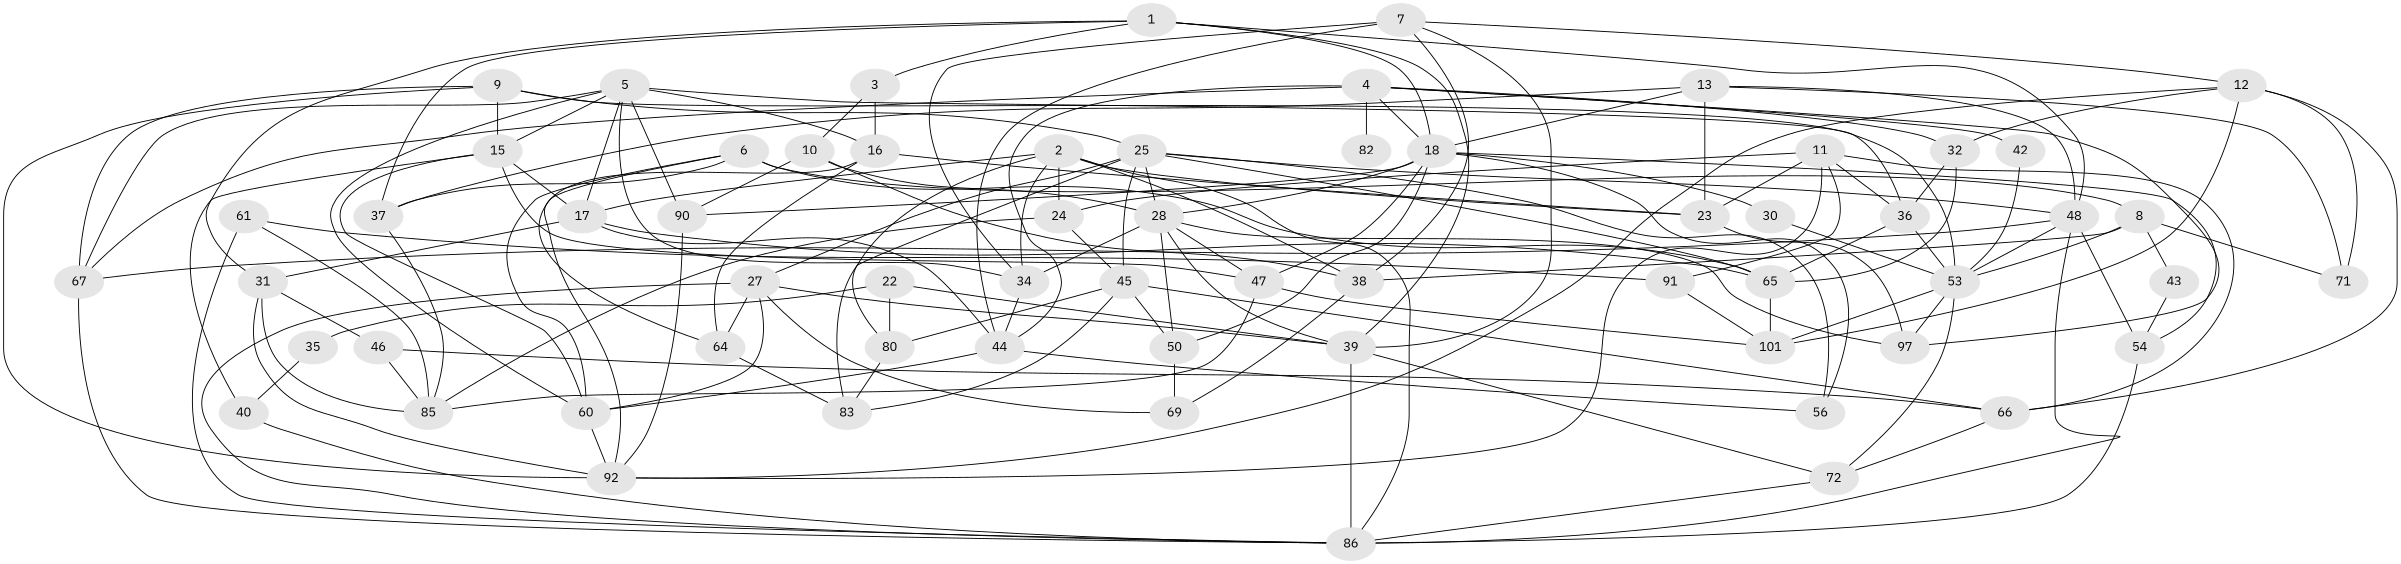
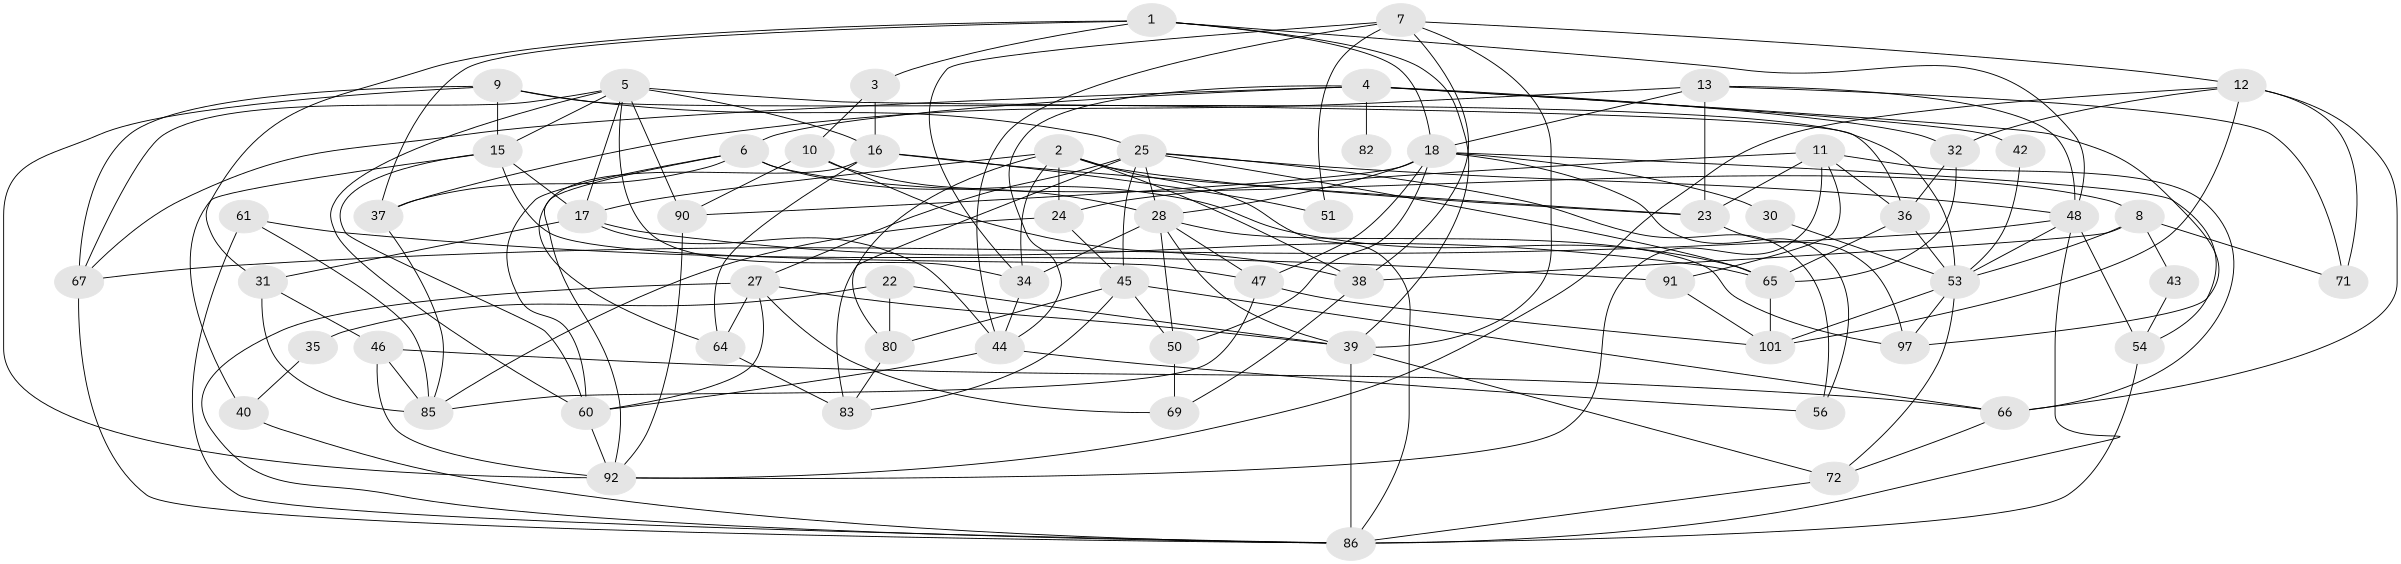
edge "4" -- "18": now "4" -- "6"
node "51": added
edge "31" -- "92": now "46" -- "92"
